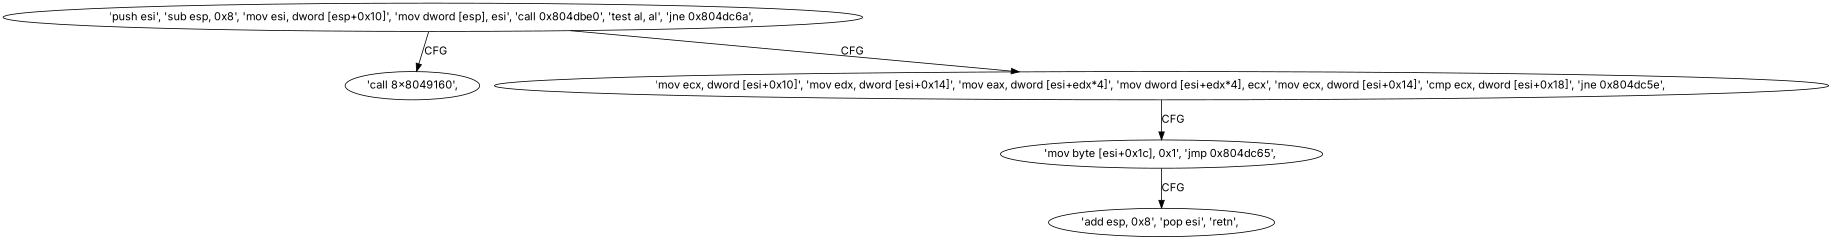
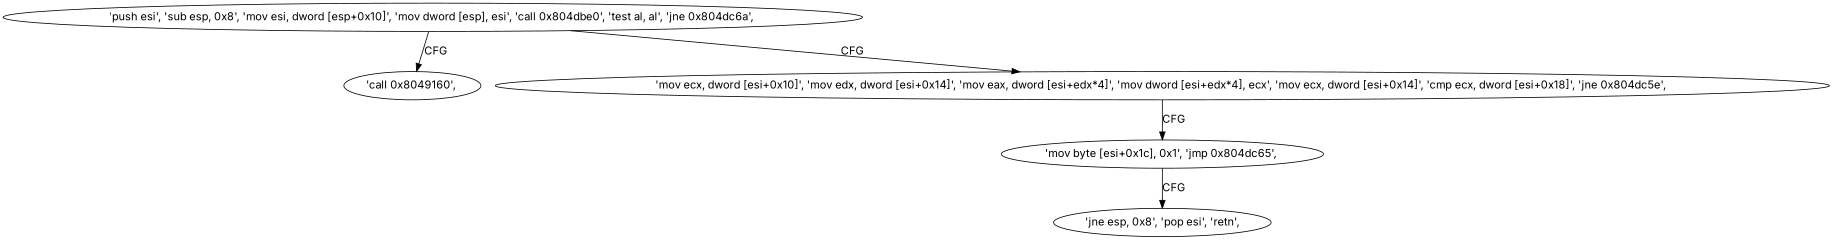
node "'call 8x8049160',": label "'call 8x8049160'," -> "'call 0x8049160',"
node "'add esp, 0x8', 'pop esi', 'retn',": label "'add esp, 0x8', 'pop esi', 'retn'," -> "'jne esp, 0x8', 'pop esi', 'retn',"
